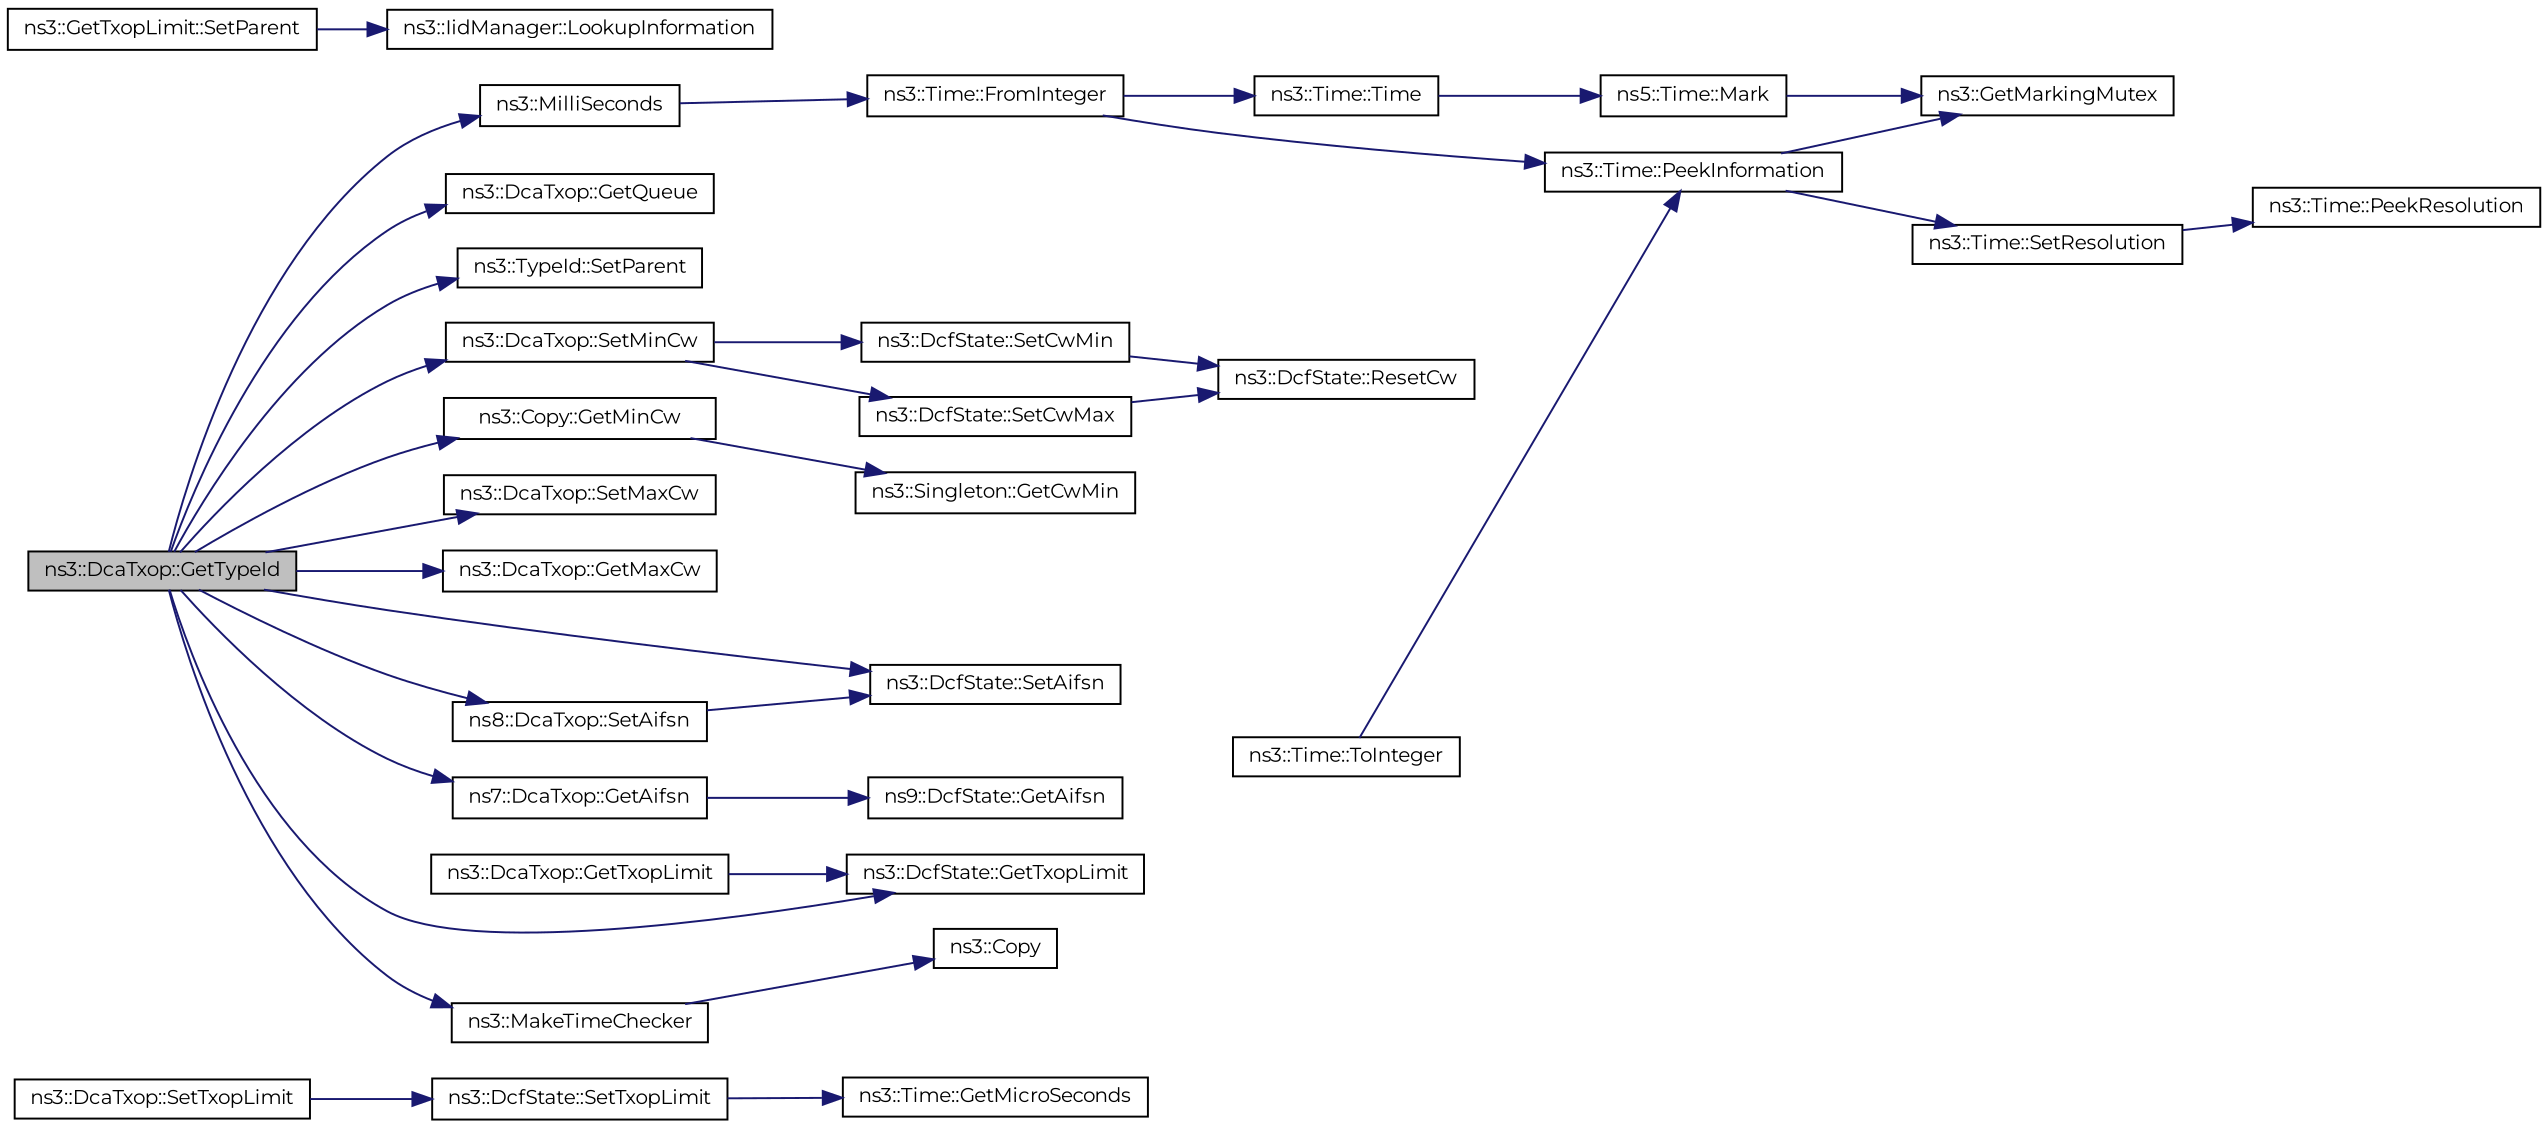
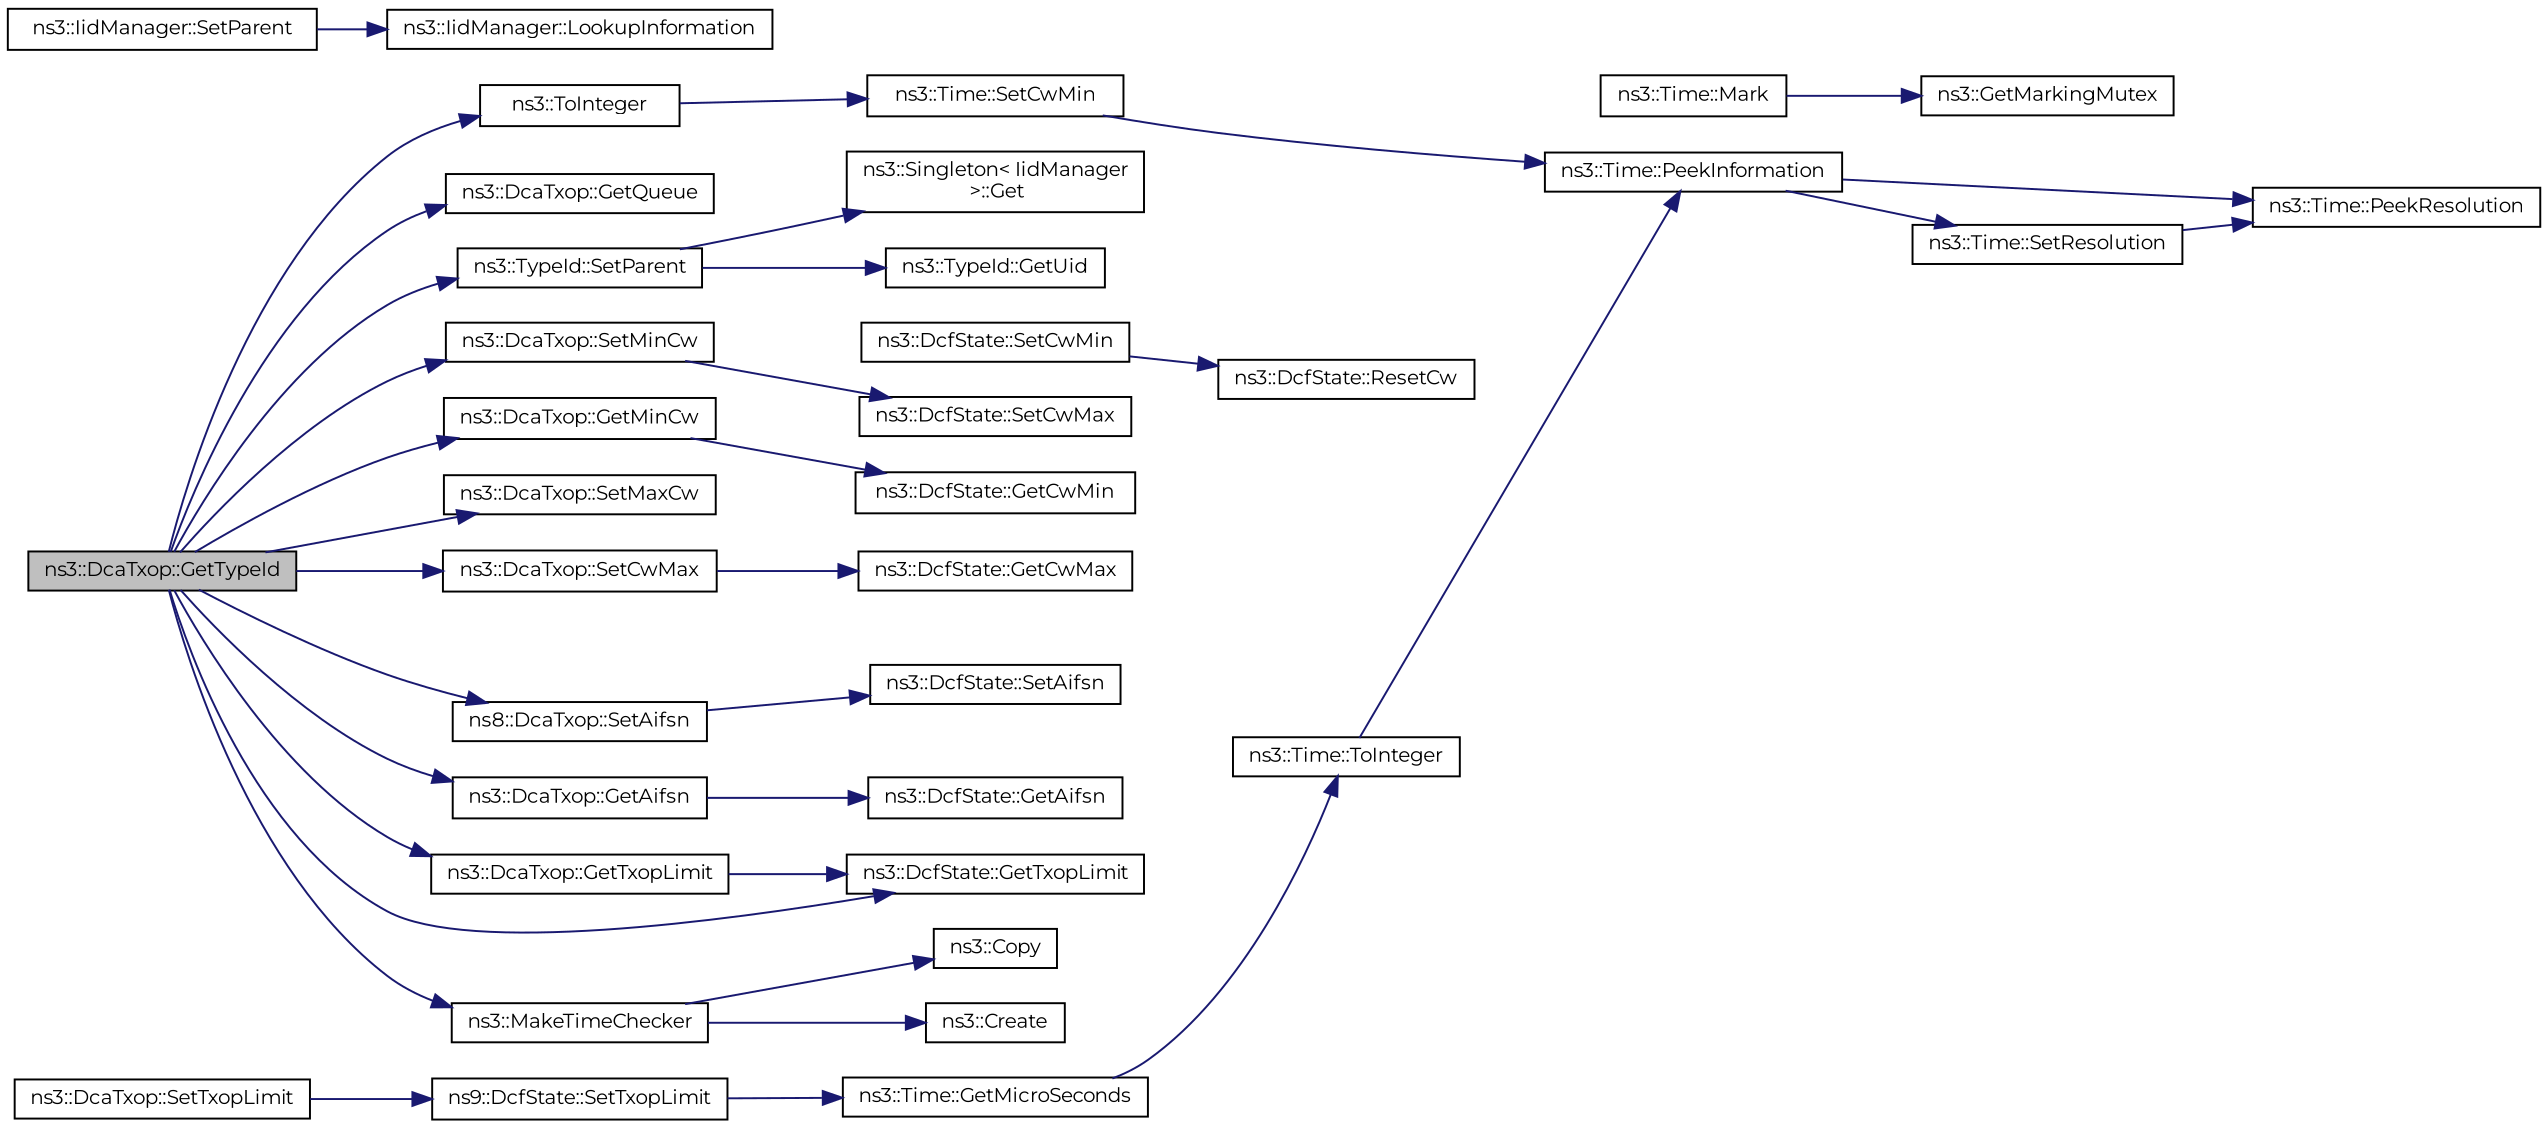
node "ns3::GetTxopLimit::SetParent": label "ns3::GetTxopLimit::SetParent" -> "ns3::IidManager::SetParent"
node "ns3::Time::FromInteger": label "ns3::Time::FromInteger" -> "ns3::Time::SetCwMin"
node "ns3::Time::Time": removed
node "ns5::Time::Mark": label "ns5::Time::Mark" -> "ns3::Time::Mark"
node "ns3::MilliSeconds": label "ns3::MilliSeconds" -> "ns3::ToInteger"
edge "ns3::Time::PeekInformation" -> "ns3::GetMarkingMutex": now "ns3::Time::PeekInformation" -> "ns3::Time::PeekResolution"
node "ns3::Singleton< IidManager >::Get": added
node "ns3::TypeId::GetUid": added
edge "ns3::DcaTxop::SetMinCw" -> "ns3::DcfState::SetCwMin": removed
edge "ns3::DcfState::SetCwMax" -> "ns3::DcfState::ResetCw": removed
node "ns3::Copy::GetMinCw": label "ns3::Copy::GetMinCw" -> "ns3::DcaTxop::GetMinCw"
node "ns3::Singleton::GetCwMin": label "ns3::Singleton::GetCwMin" -> "ns3::DcfState::GetCwMin"
node "ns3::DcaTxop::GetMaxCw": label "ns3::DcaTxop::GetMaxCw" -> "ns3::DcaTxop::SetCwMax"
node "ns3::DcfState::GetCwMax": added
edge "ns3::DcaTxop::GetTypeId" -> "ns3::DcfState::SetAifsn": now "ns3::DcaTxop::GetTypeId" -> "ns3::DcaTxop::GetTxopLimit"
node "ns7::DcaTxop::GetAifsn": label "ns7::DcaTxop::GetAifsn" -> "ns3::DcaTxop::GetAifsn"
node "ns9::DcfState::GetAifsn": label "ns9::DcfState::GetAifsn" -> "ns3::DcfState::GetAifsn"
edge "ns3::Time::GetMicroSeconds" -> "ns3::Time::ToInteger": added
node "ns3::Create": added
node "ns3::DcfState::SetTxopLimit": label "ns3::DcfState::SetTxopLimit" -> "ns9::DcfState::SetTxopLimit"
